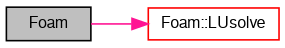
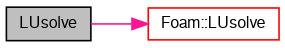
node "Foam": label "Foam" -> "LUsolve"
